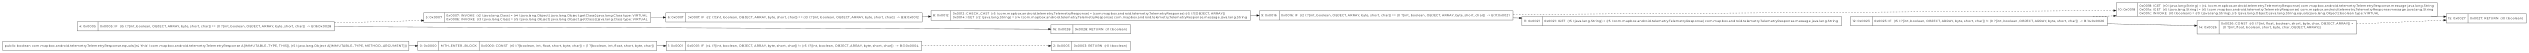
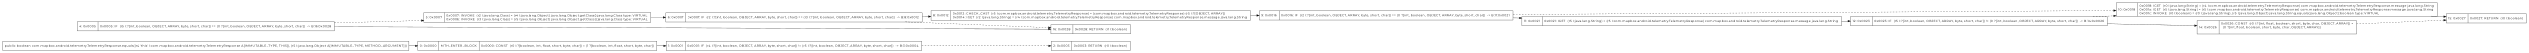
edge "11: 0x0021" -> "12: 0x0023": added
edge "6: 0x000f" -> "16: 0x0028": added
